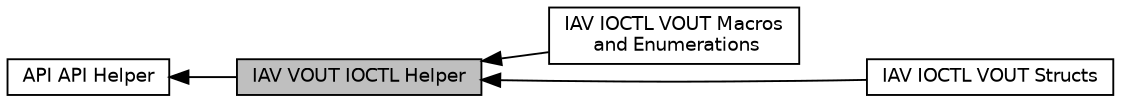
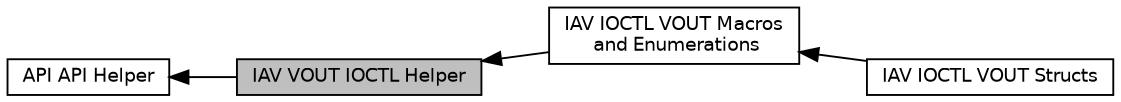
edge "IAV IOCTL VOUT Structs" -> "IAV VOUT IOCTL Helper": now "IAV IOCTL VOUT Structs" -> "IAV IOCTL VOUT Macros and Enumerations"
